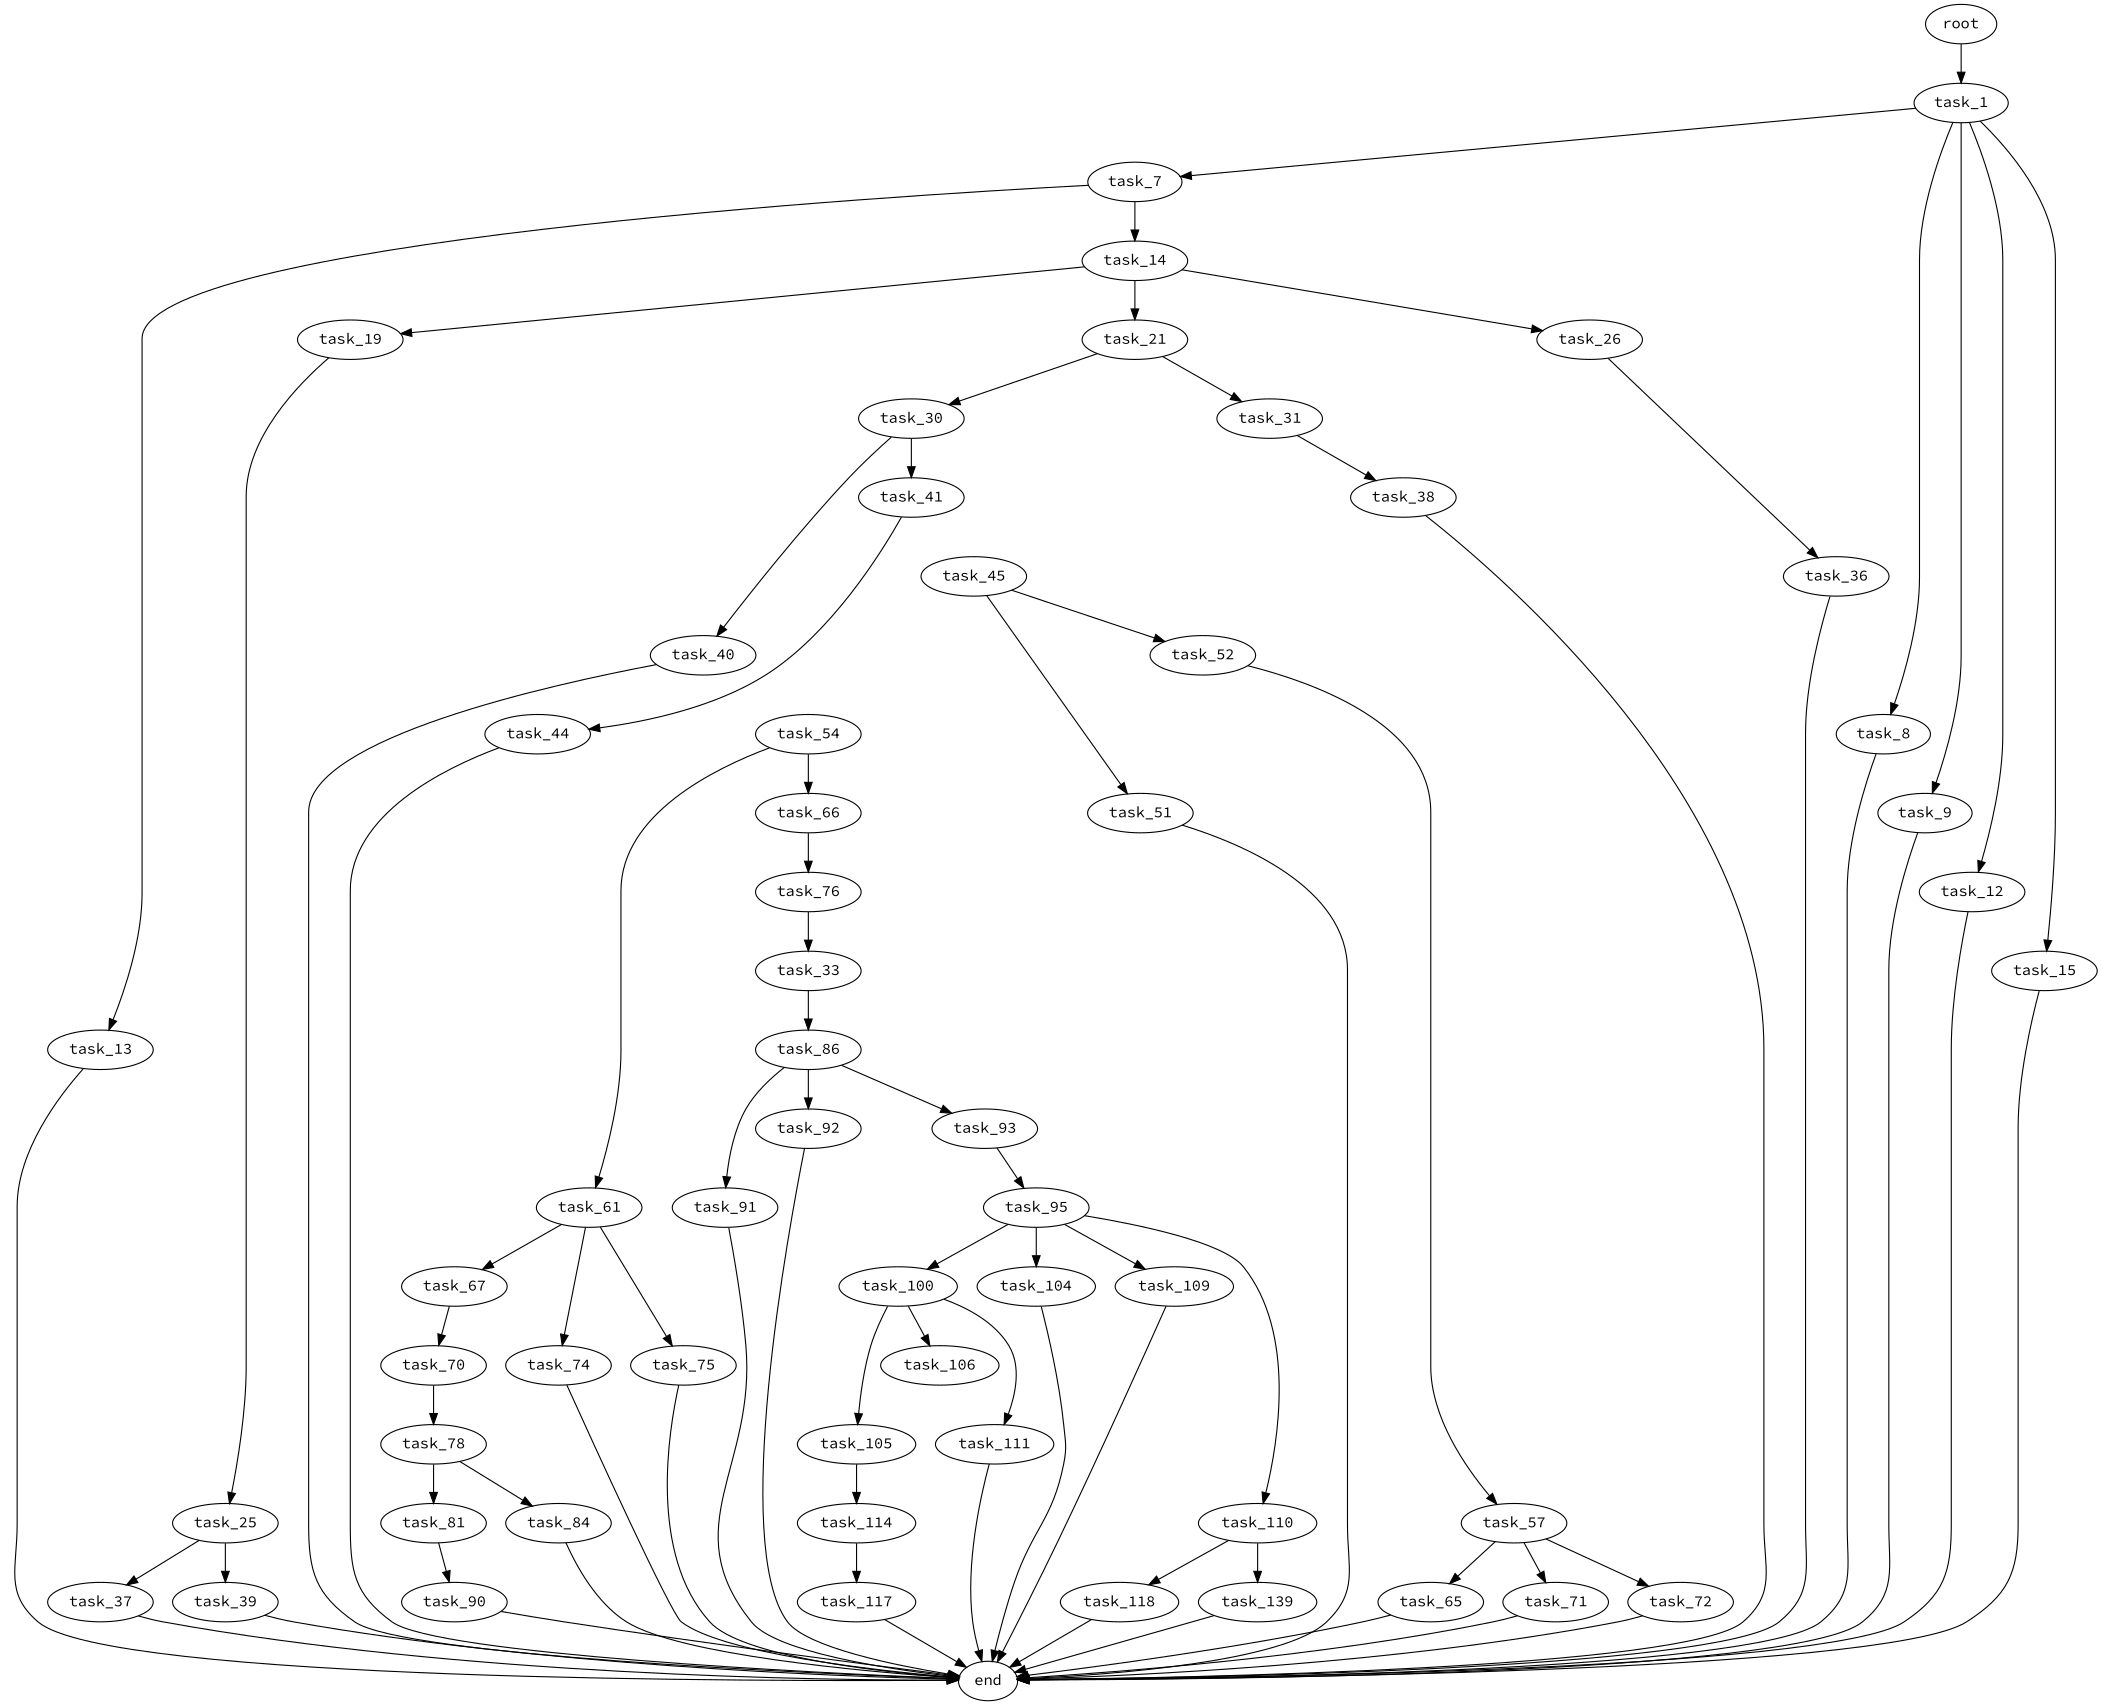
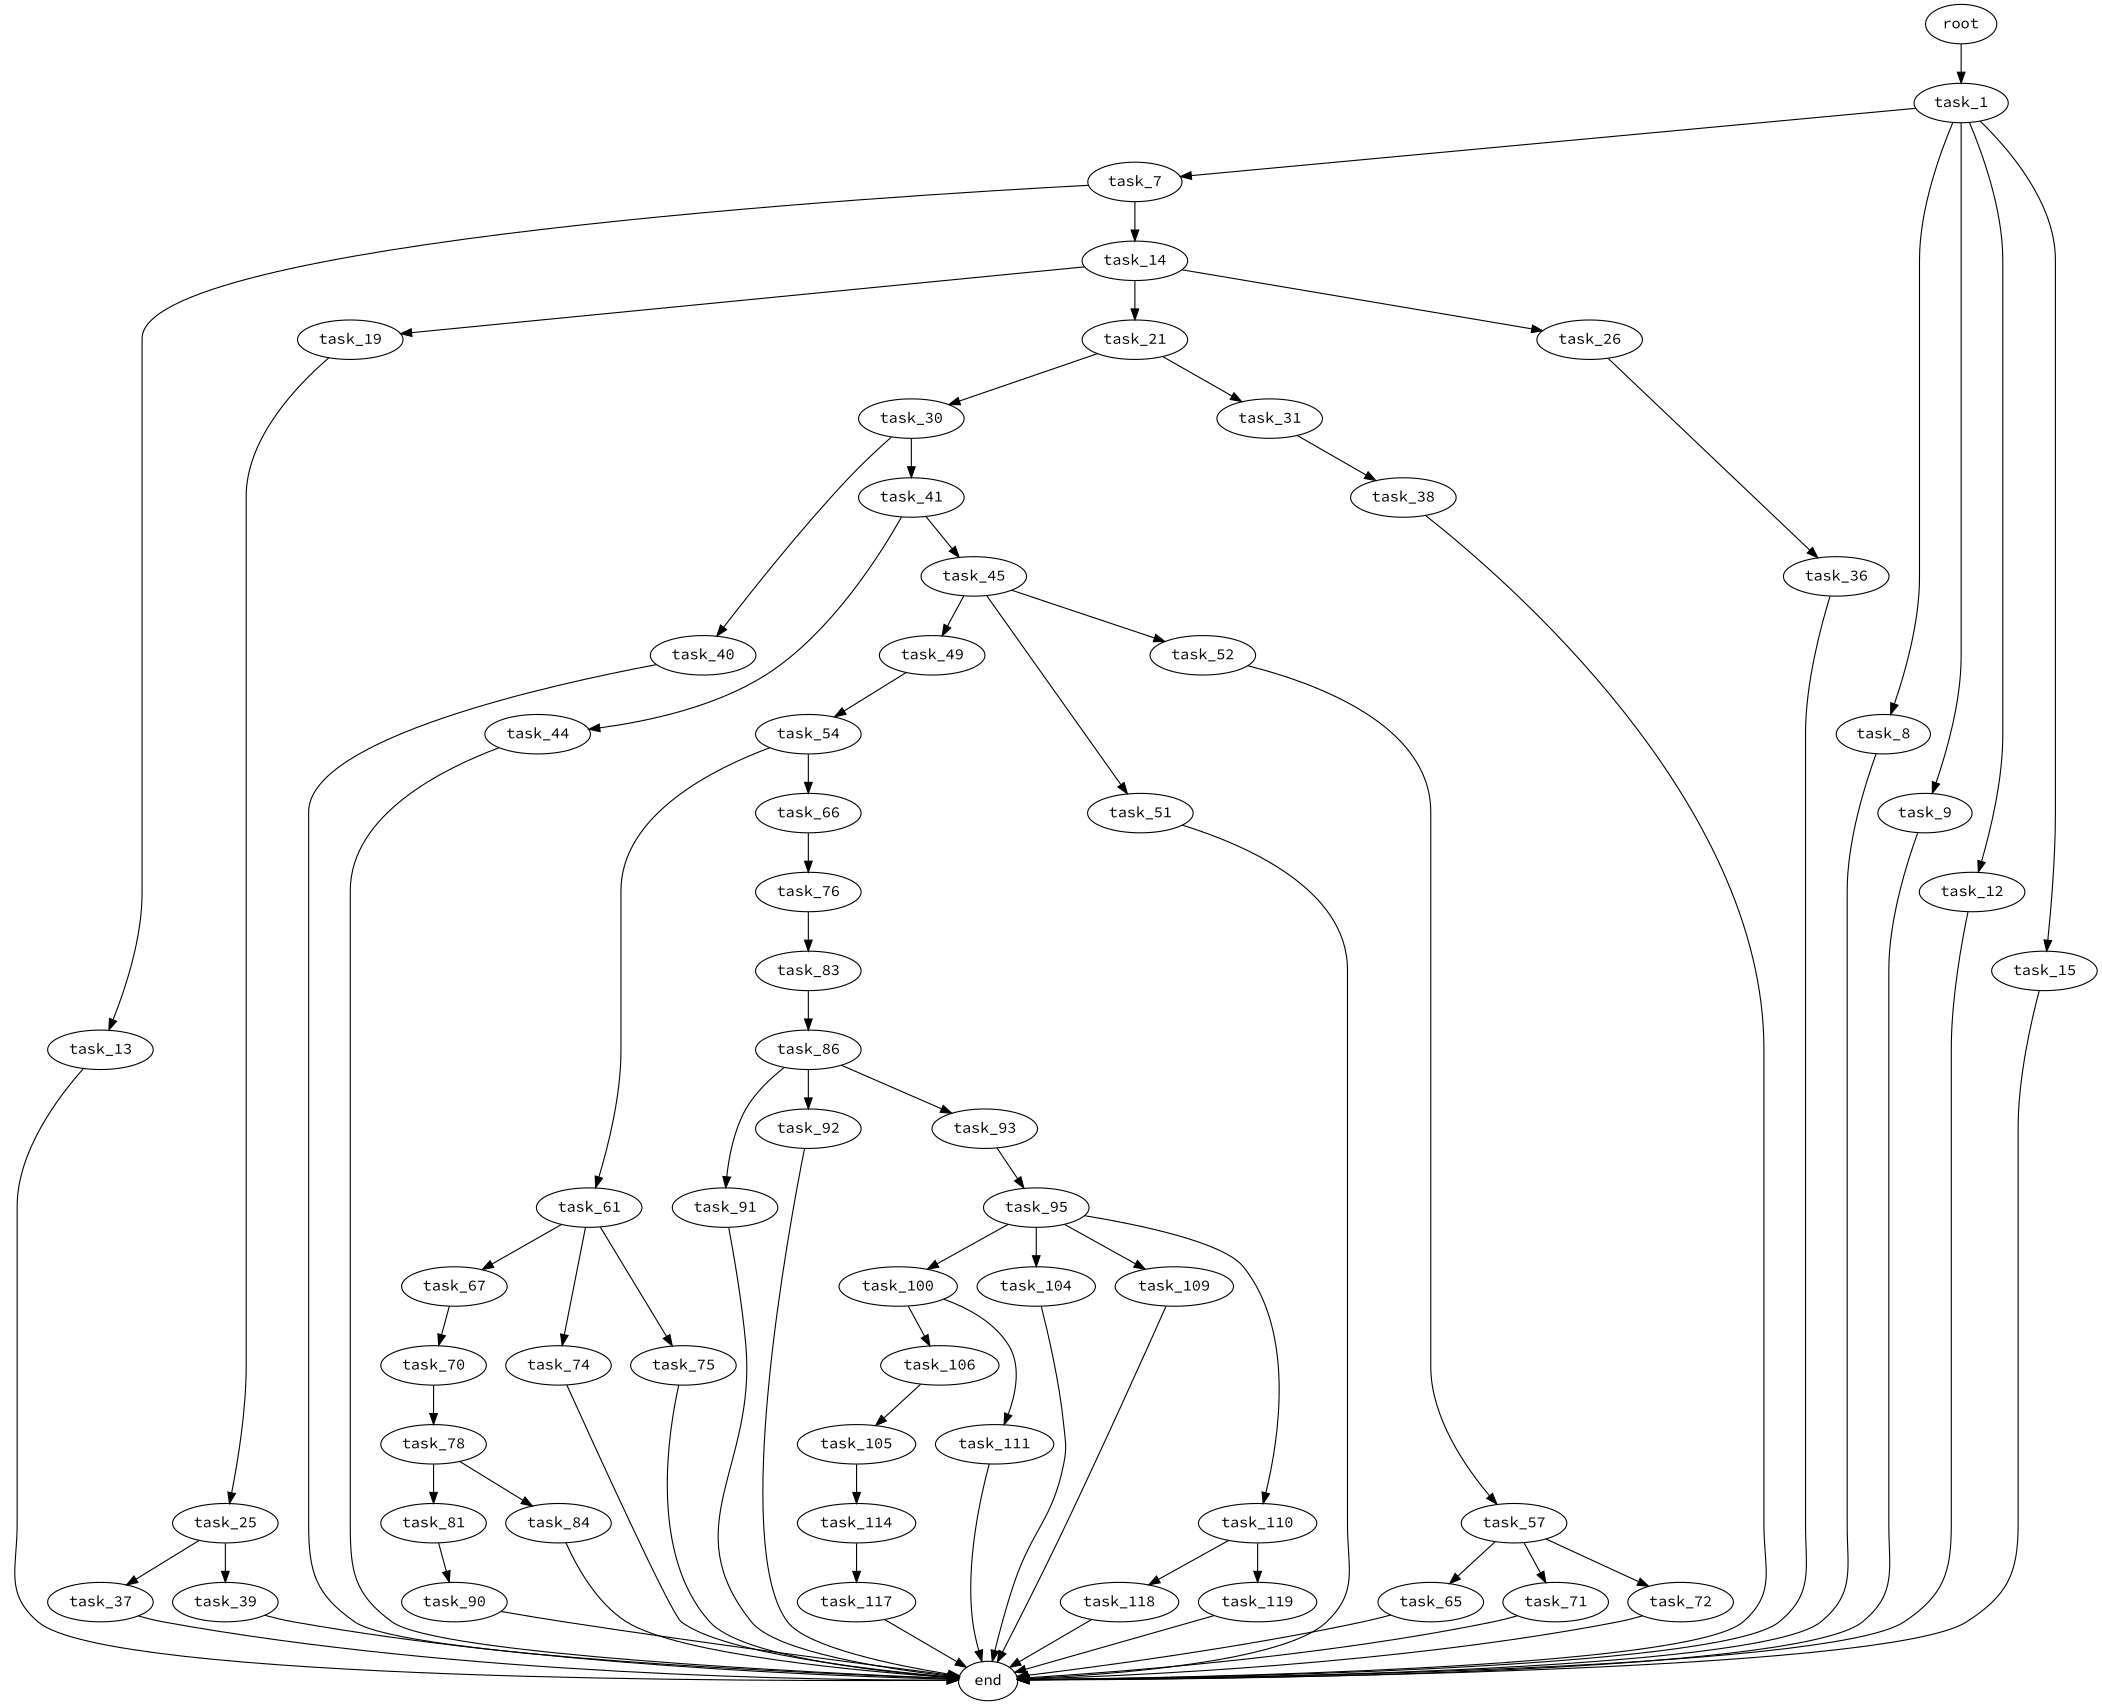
edge "task_41" -> "task_45": added
node "task_49": added
node "task_33": label "task_33" -> "task_83"
edge "task_100" -> "task_105": now "task_106" -> "task_105"
node "task_139": label "task_139" -> "task_119"
